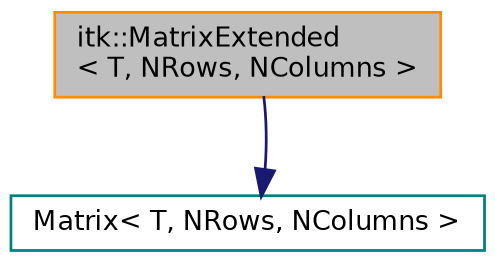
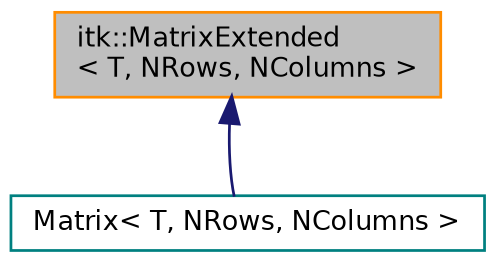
edge "itk::MatrixExtended < T, NRows, NColumns >" -> "Matrix< T, NRows, NColumns >": reversed
